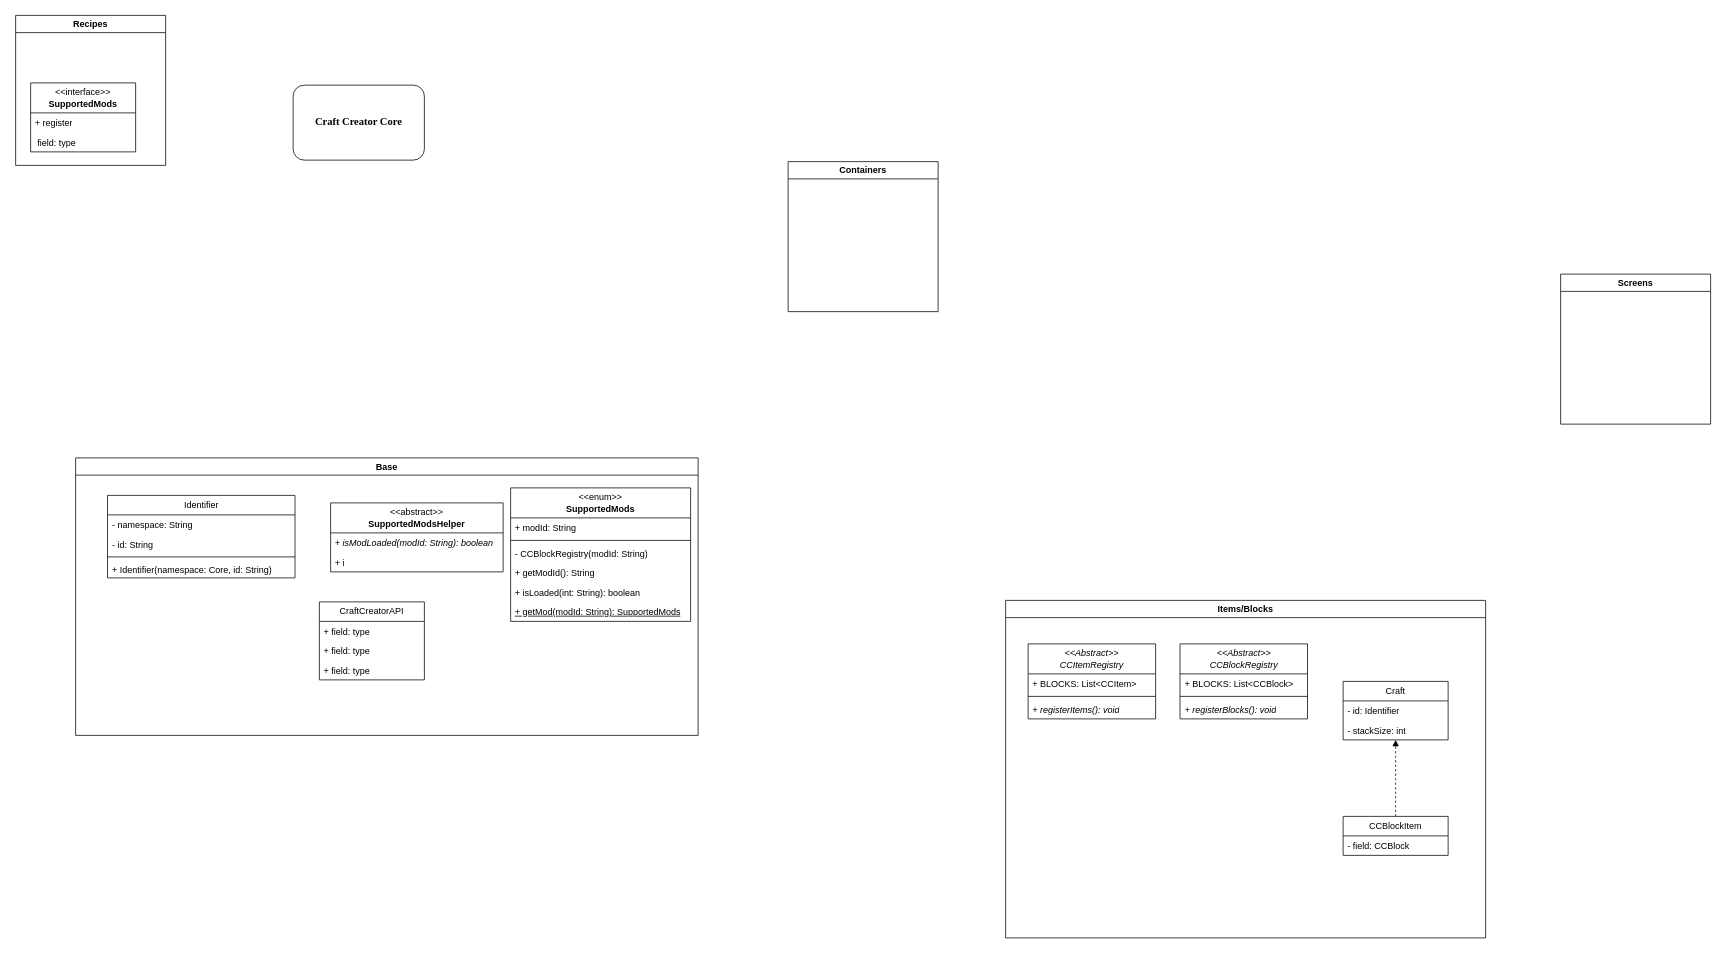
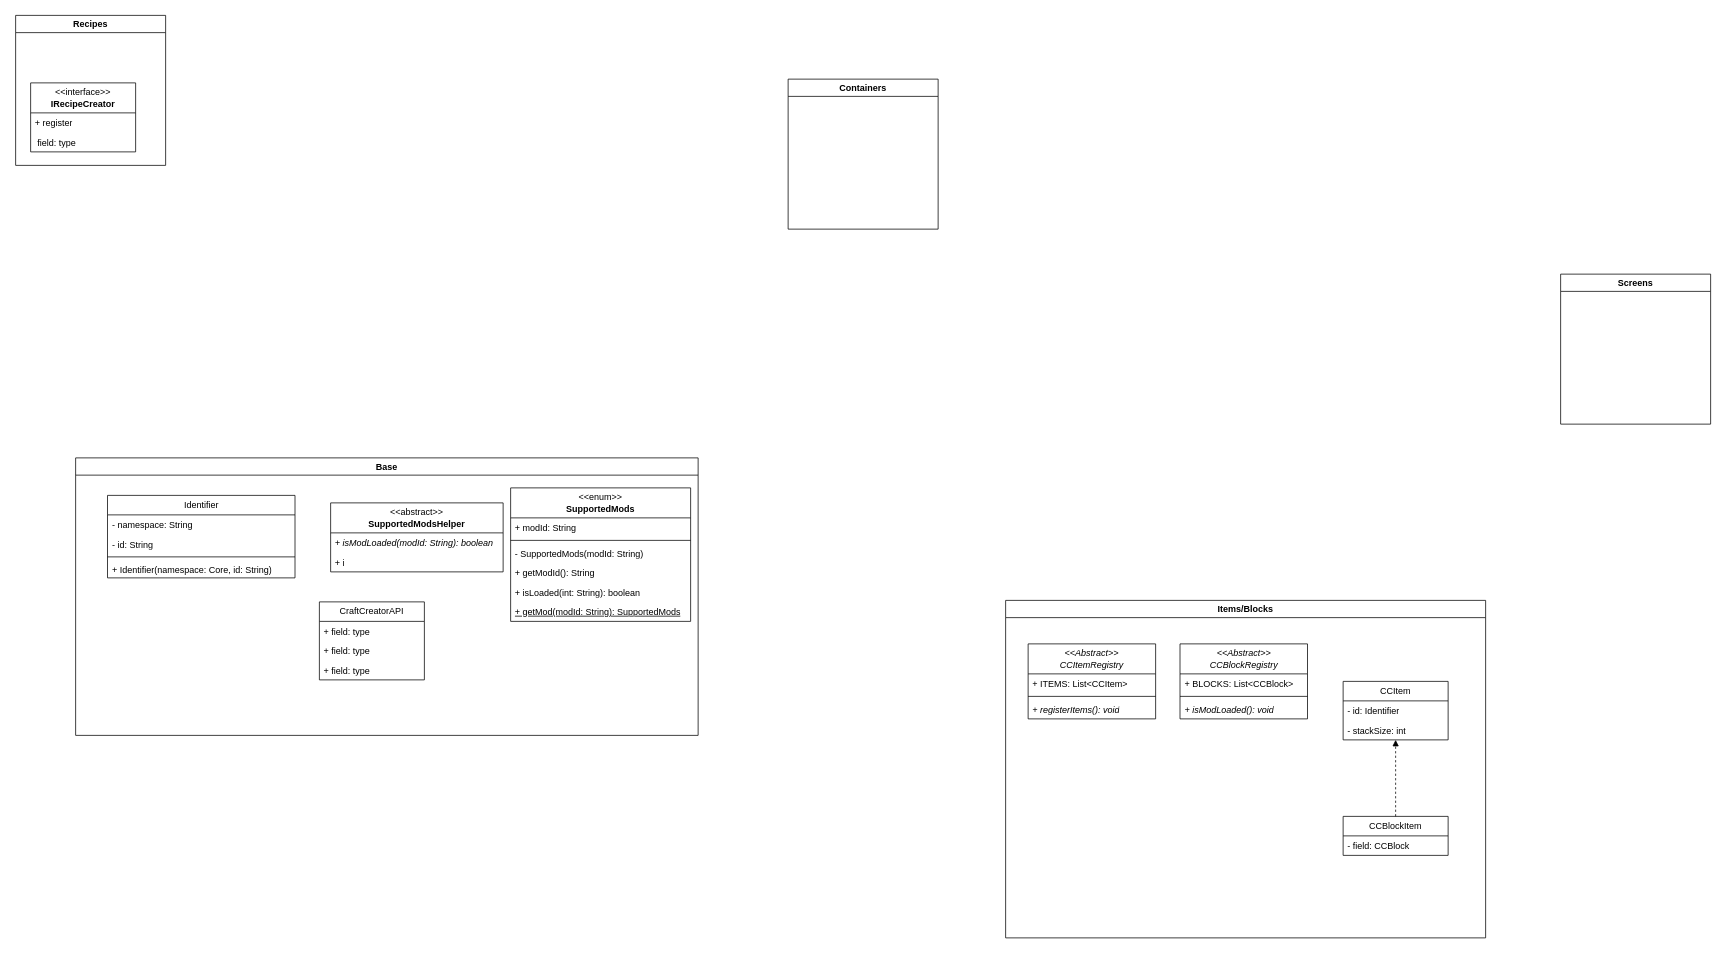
node "<<interface>> SupportedMods": label "<<interface>> SupportedMods" -> "<<interface>> IRecipeCreator"
node "Craft Creator Core": removed
node "Containers": moved (863, 237) -> (863, 154)
node "- CCBlockRegistry(modId: String)": label "- CCBlockRegistry(modId: String)" -> "- SupportedMods(modId: String)"
node "+ BLOCKS: List<CCItem>": label "+ BLOCKS: List<CCItem>" -> "+ ITEMS: List<CCItem>"
node "Craft": label "Craft" -> "CCItem"
node "+ registerBlocks(): void": label "+ registerBlocks(): void" -> "+ isModLoaded(): void"
